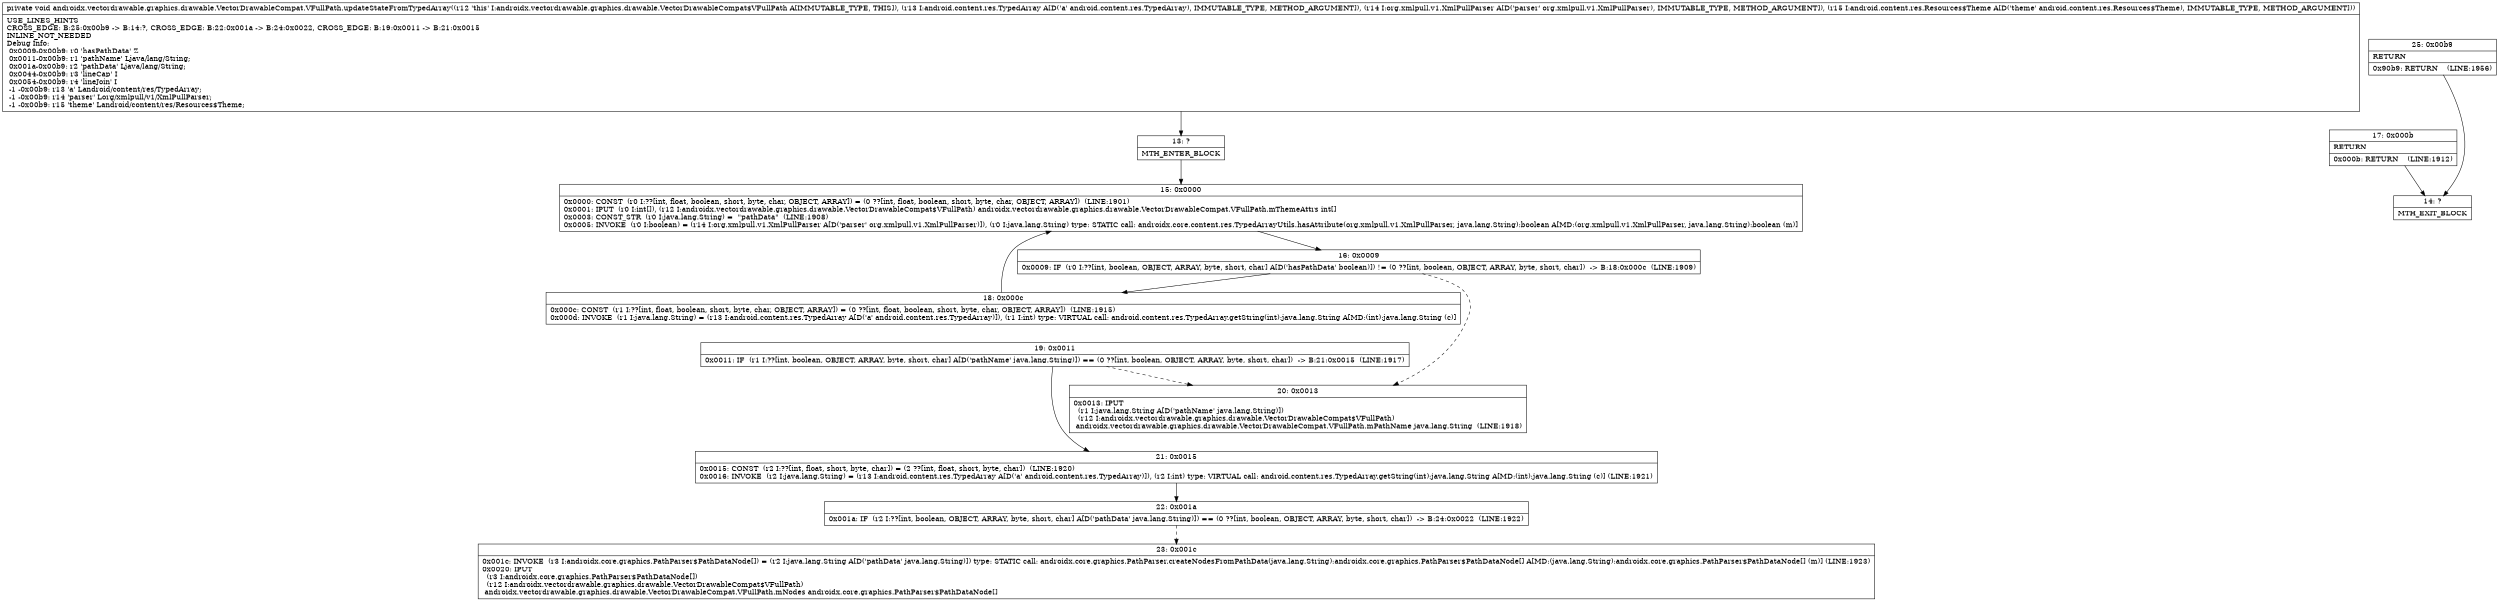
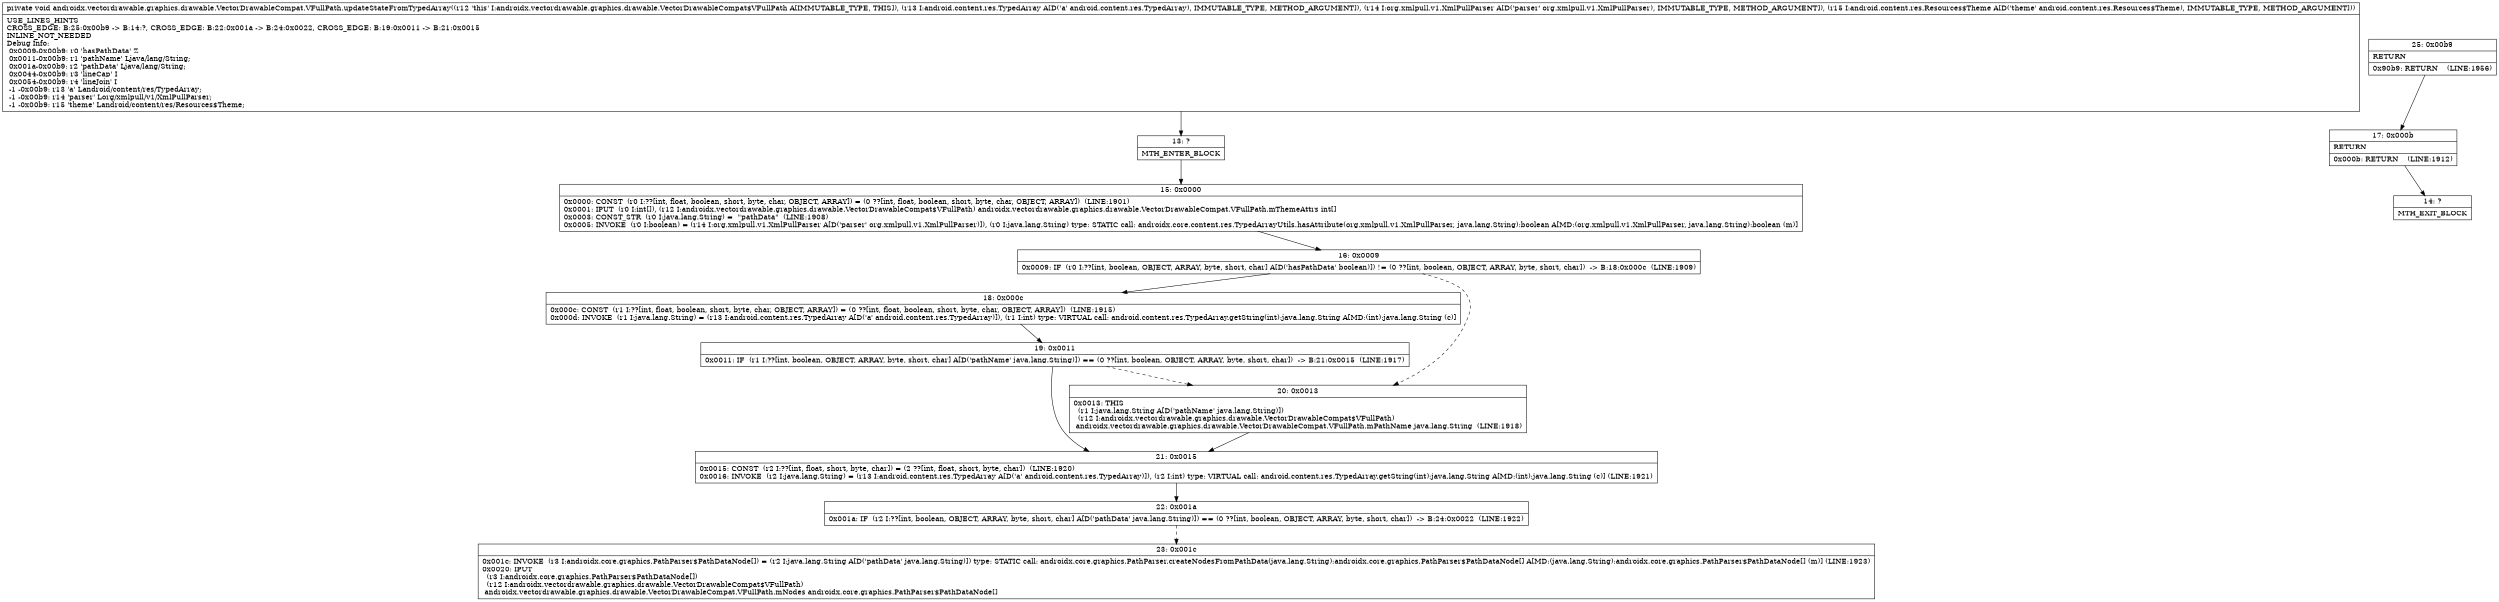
edge "25: 0x00b9" -> "14: ?": now "25: 0x00b9" -> "17: 0x000b"
edge "18: 0x000c" -> "15: 0x0000": now "18: 0x000c" -> "19: 0x0011"
node "20: 0x0013": text "0x0013: IPUT" -> "0x0013: THIS"
edge "20: 0x0013" -> "21: 0x0015": added
